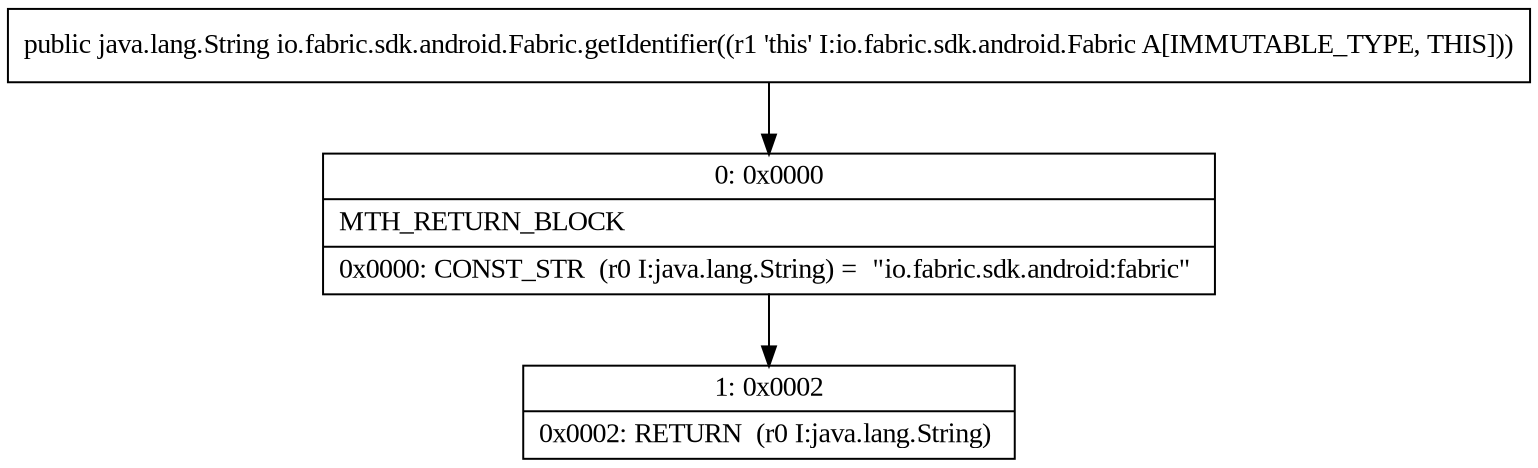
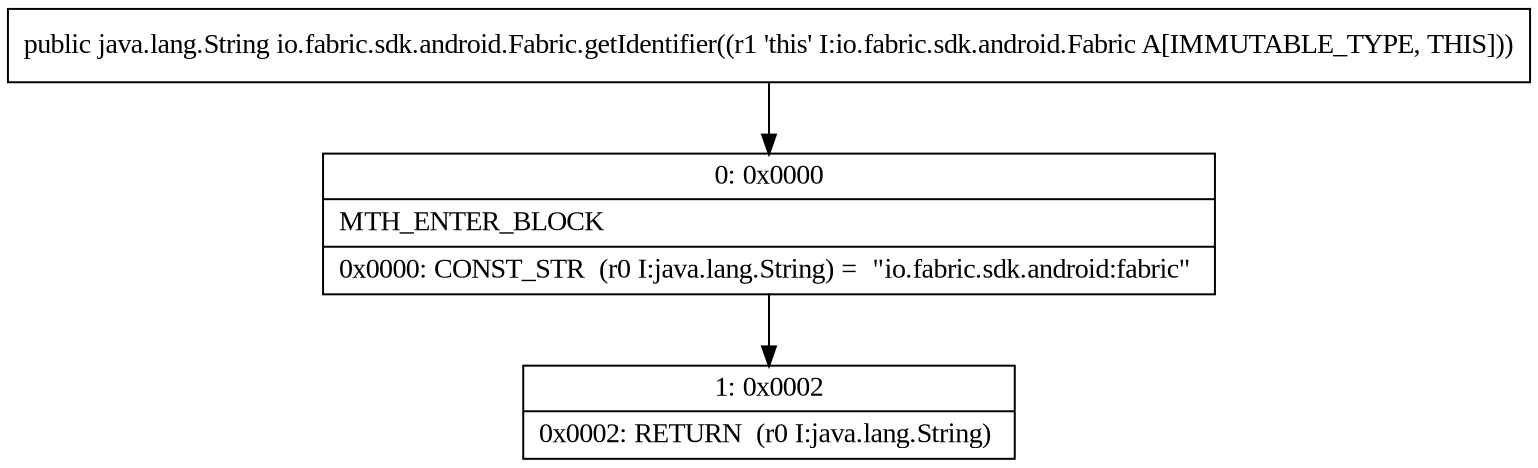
node "0: 0x0000": text "MTH_RETURN_BLOCK" -> "MTH_ENTER_BLOCK"
